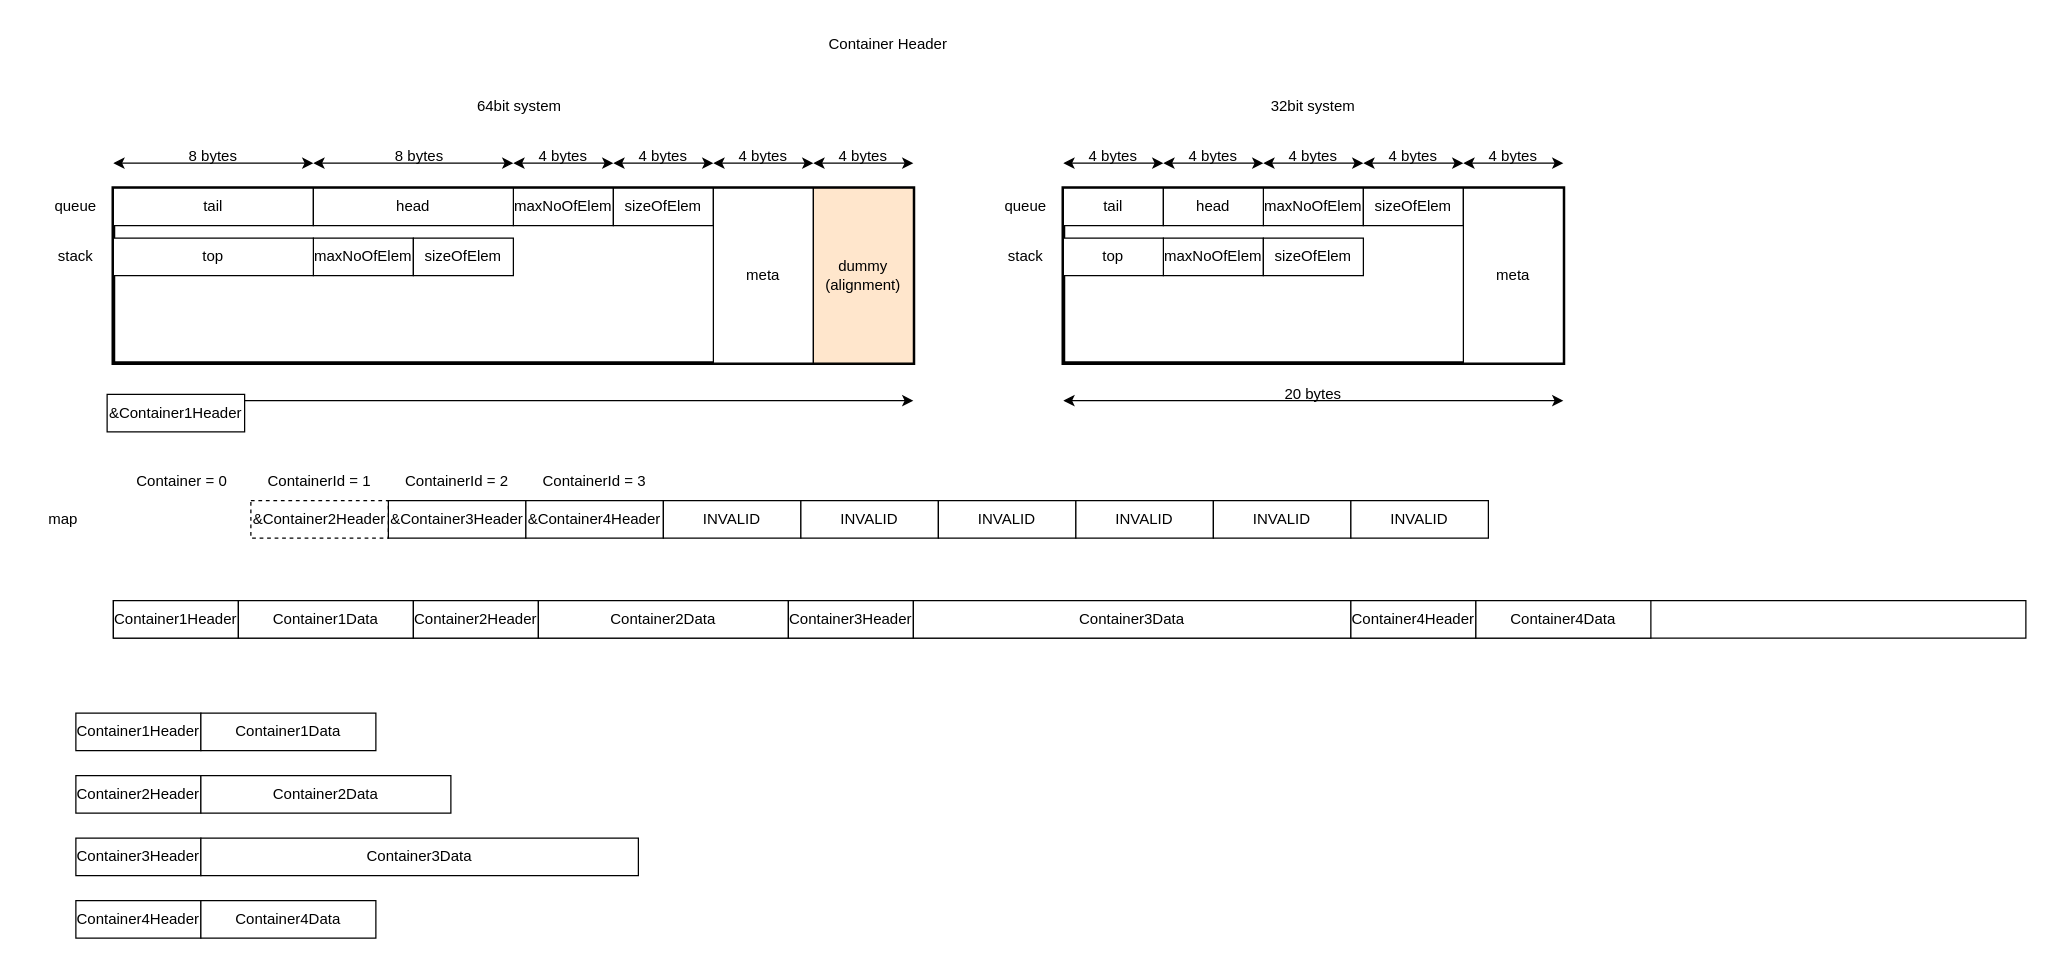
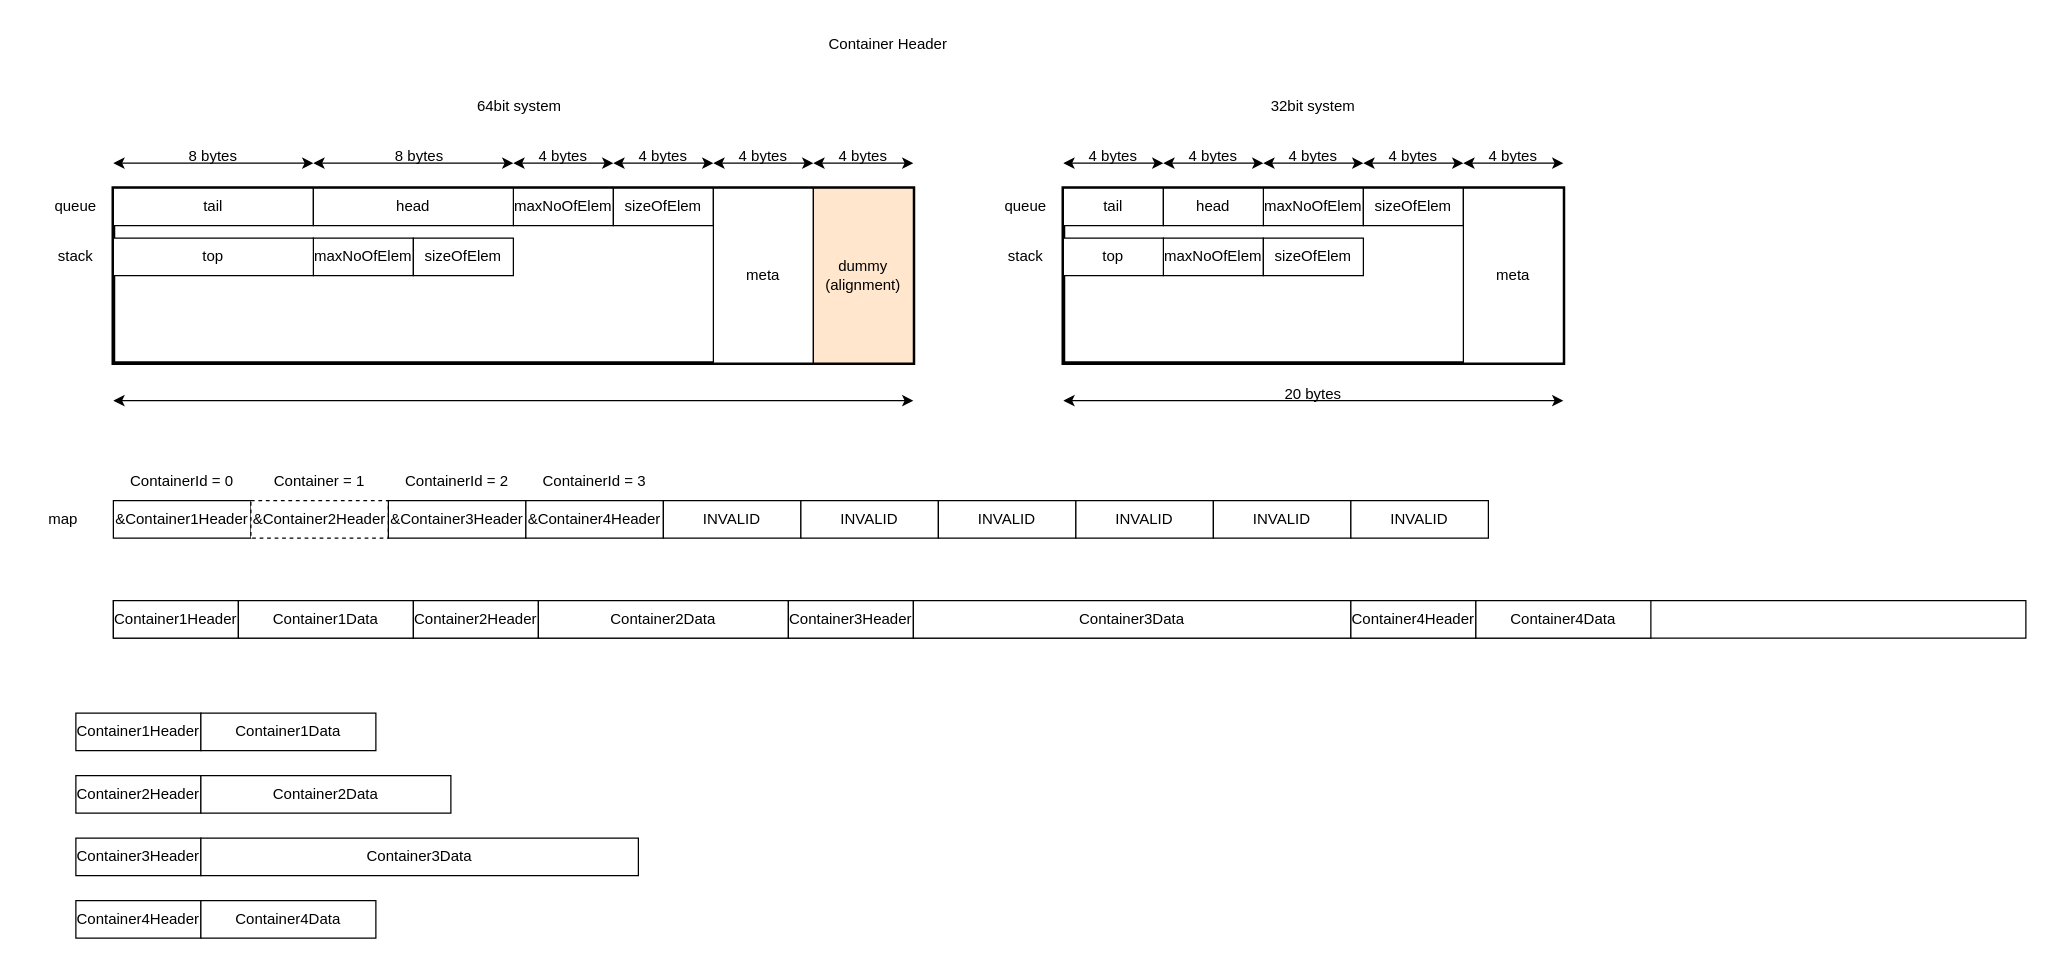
node "&Container1Header": moved (176, 413) -> (182, 519)
node "Container = 0": label "Container = 0" -> "ContainerId = 0"
node "ContainerId = 1": label "ContainerId = 1" -> "Container = 1"
